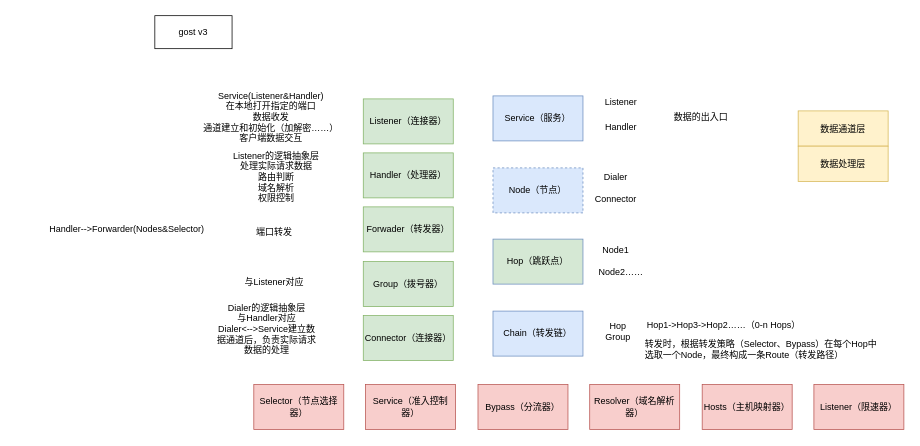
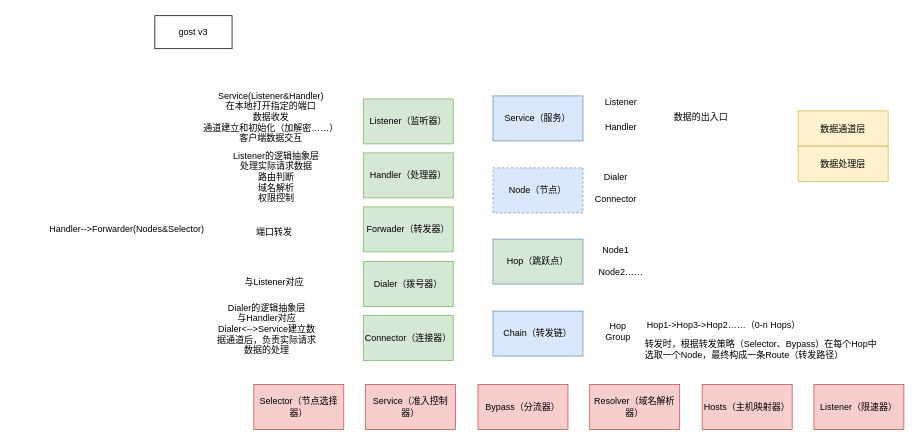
node "Listener（连接器）": label "Listener（连接器）" -> "Listener（监听器）"
node "Group（拨号器）": label "Group（拨号器）" -> "Dialer（拨号器）"
